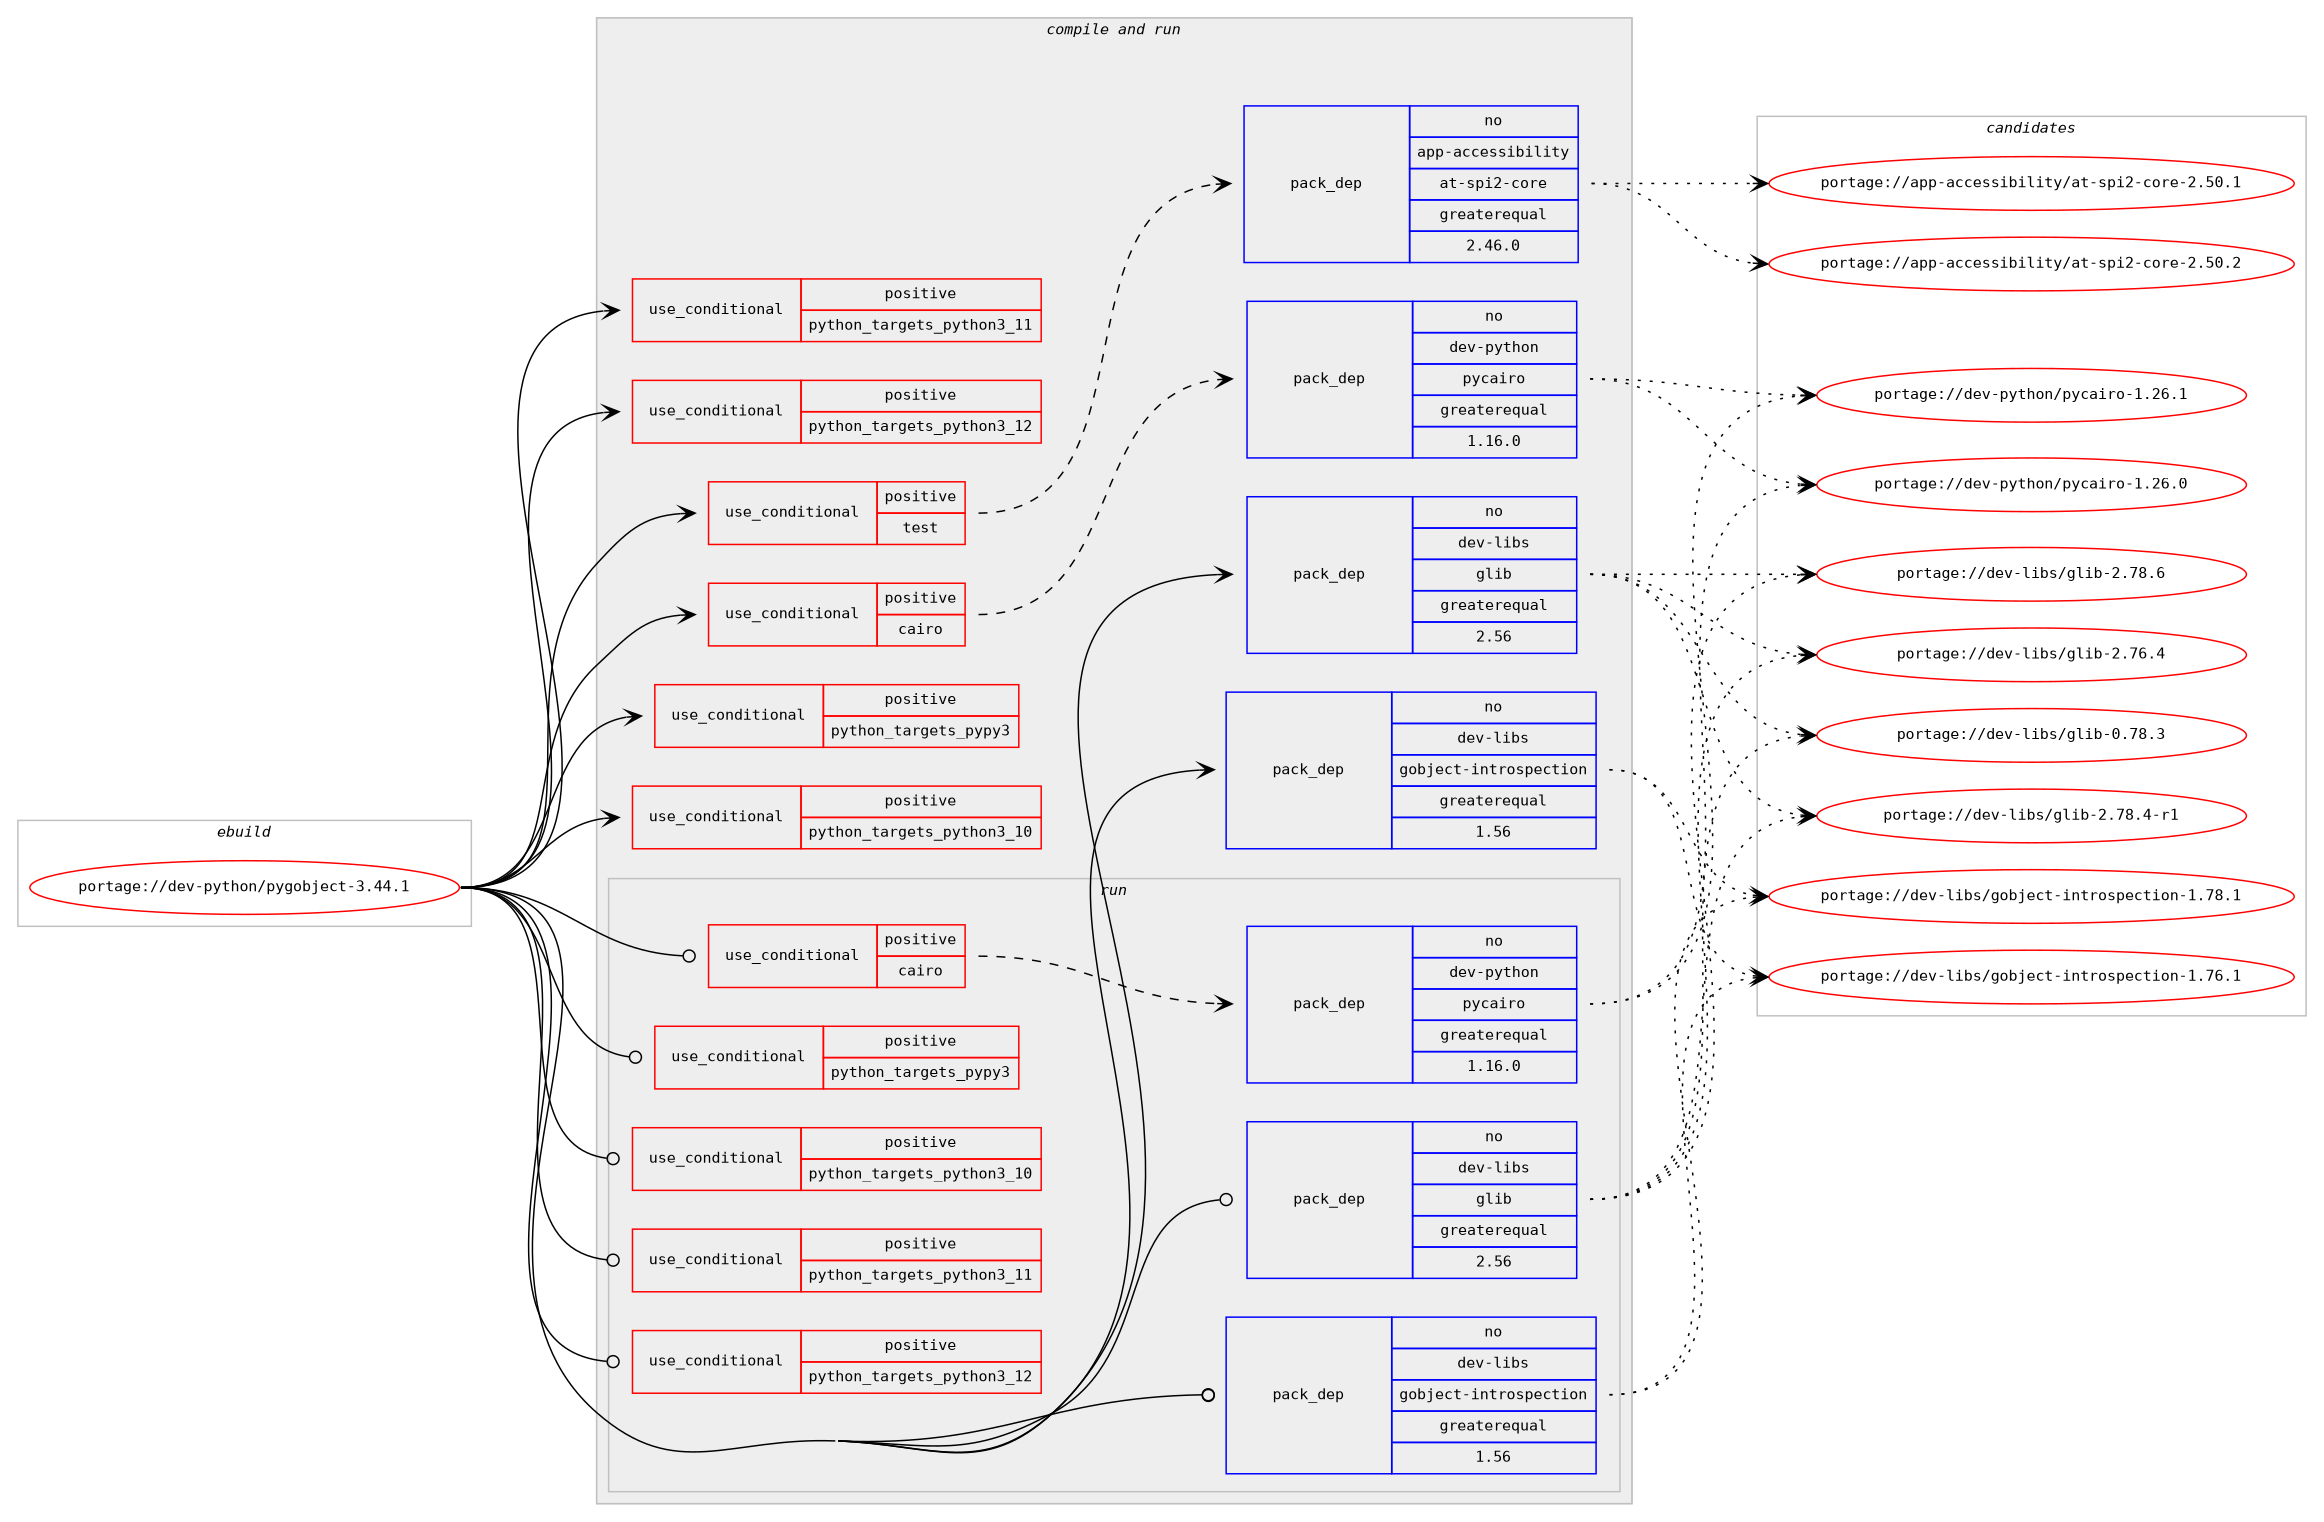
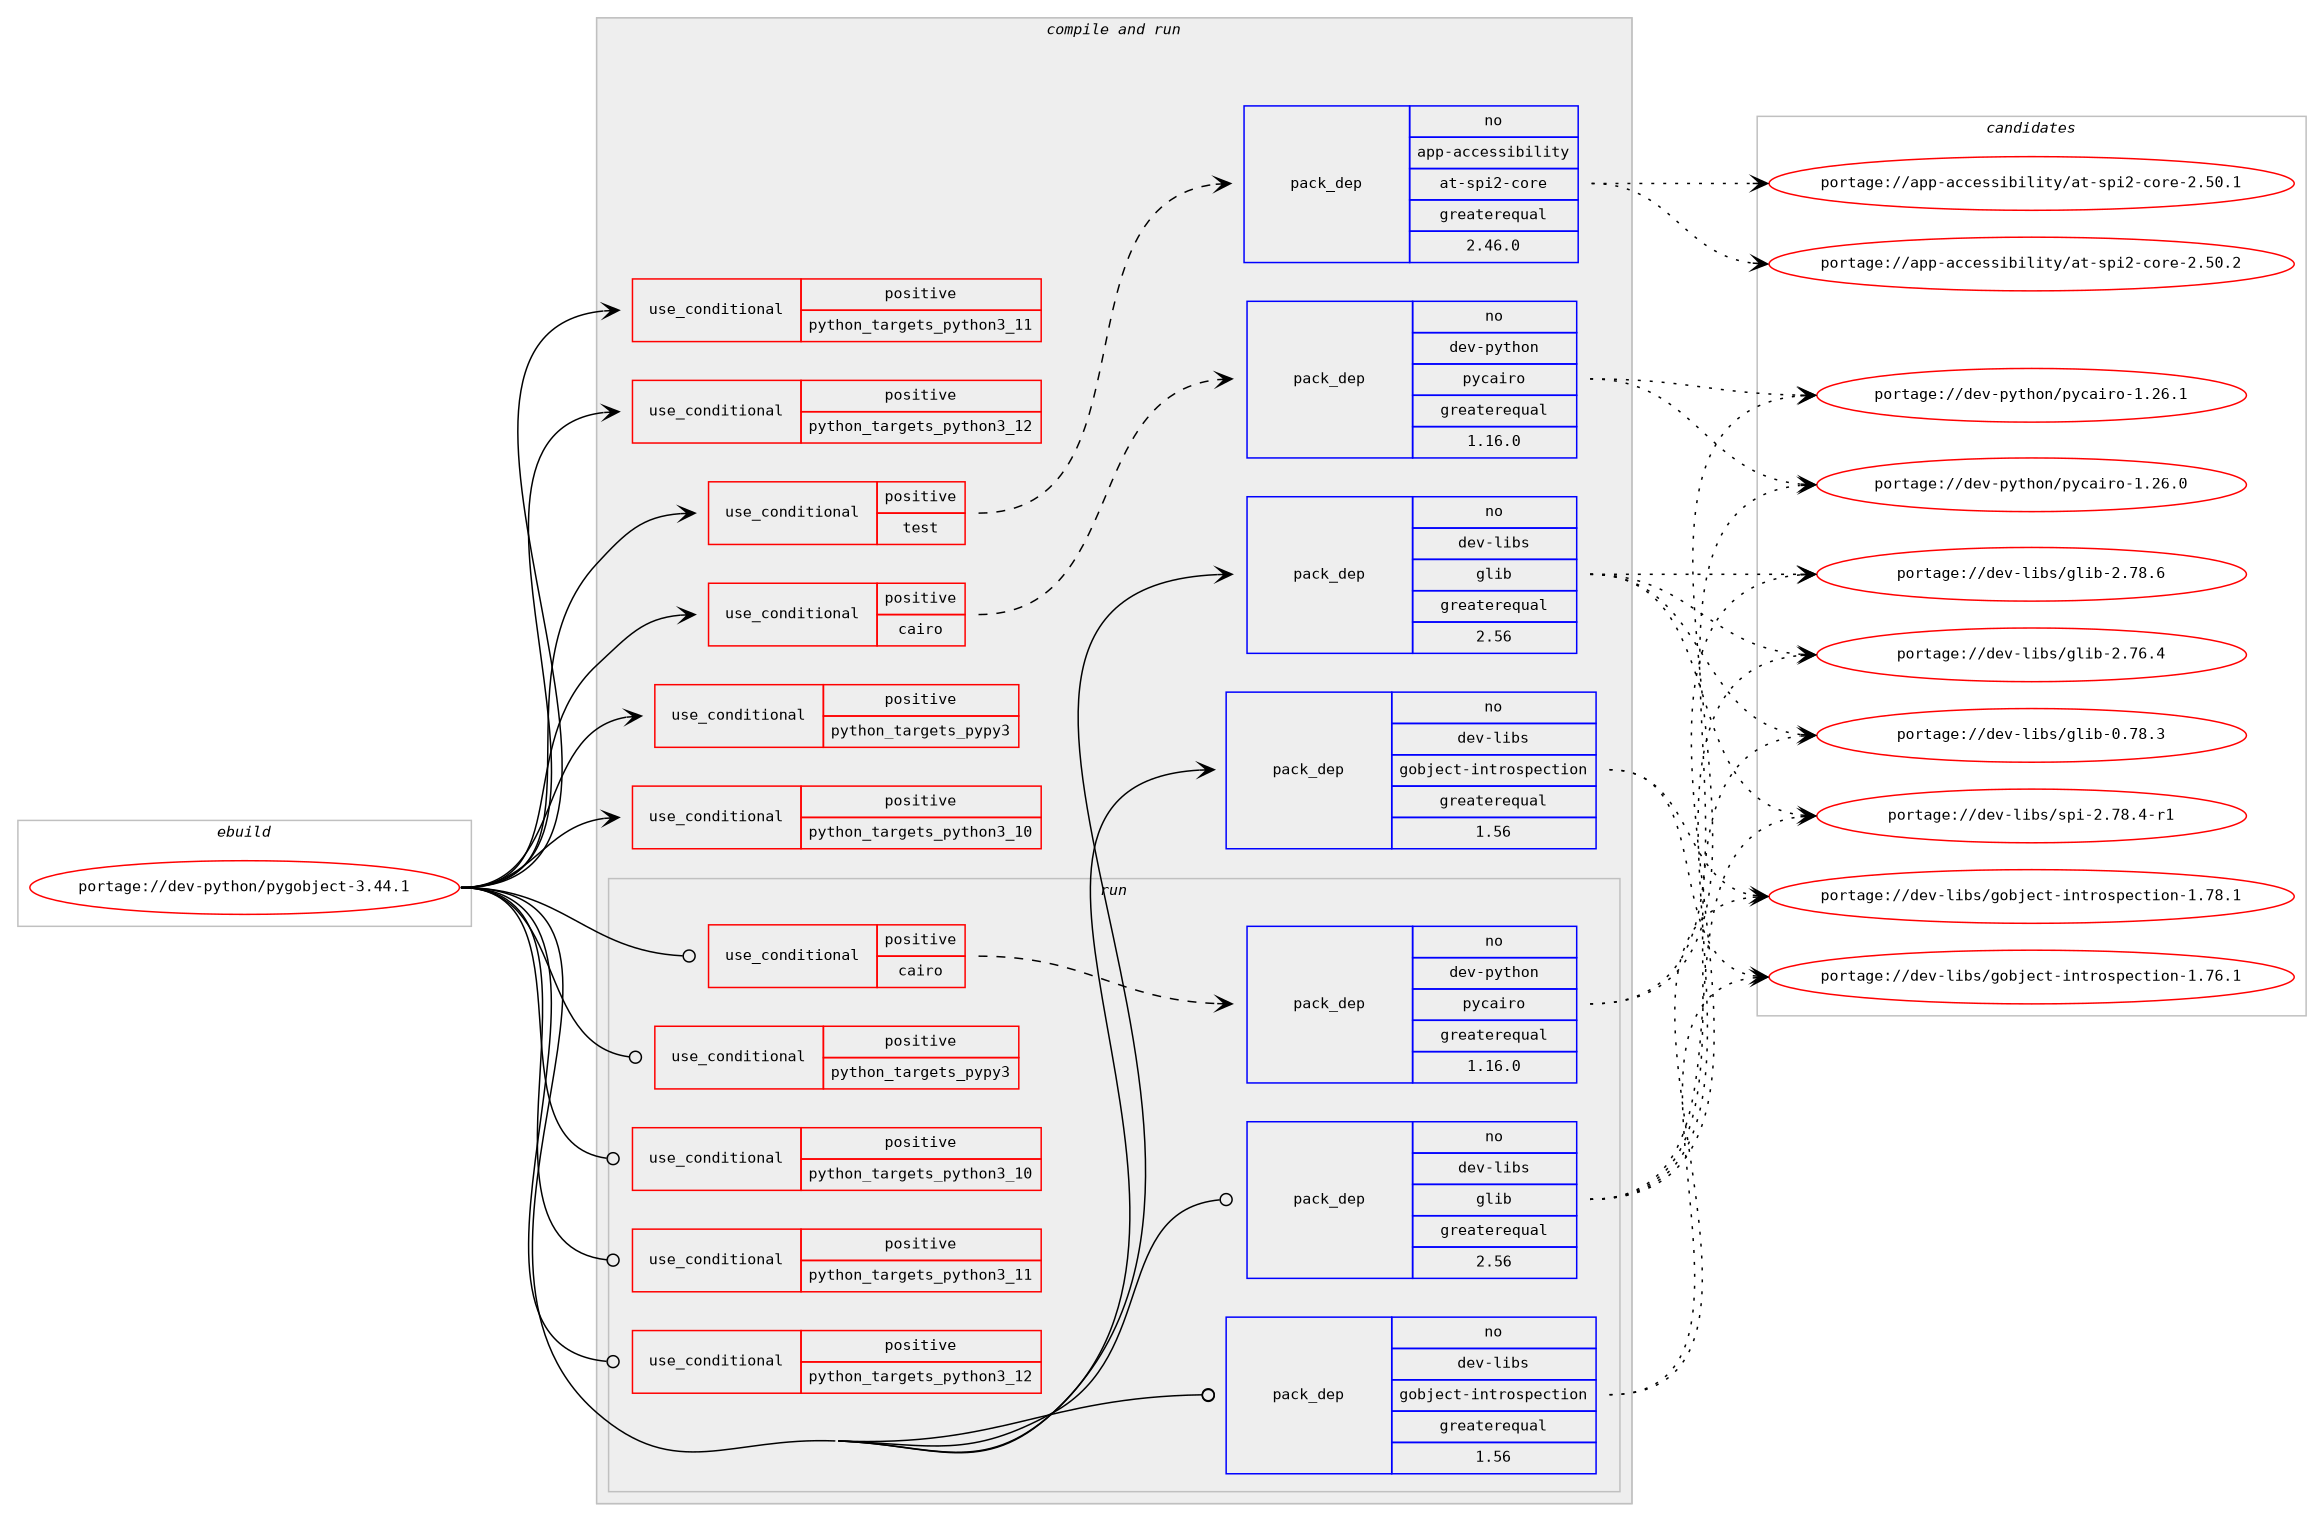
node "portage://dev-libs/glib-2.78.4-r1": label "portage://dev-libs/glib-2.78.4-r1" -> "portage://dev-libs/spi-2.78.4-r1"
